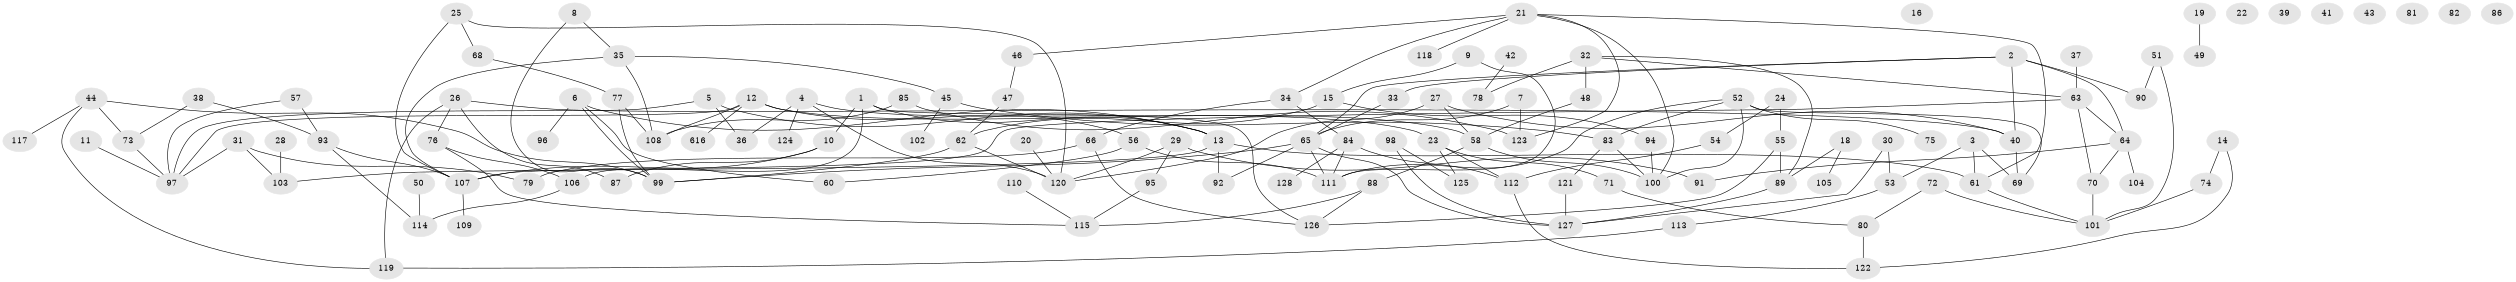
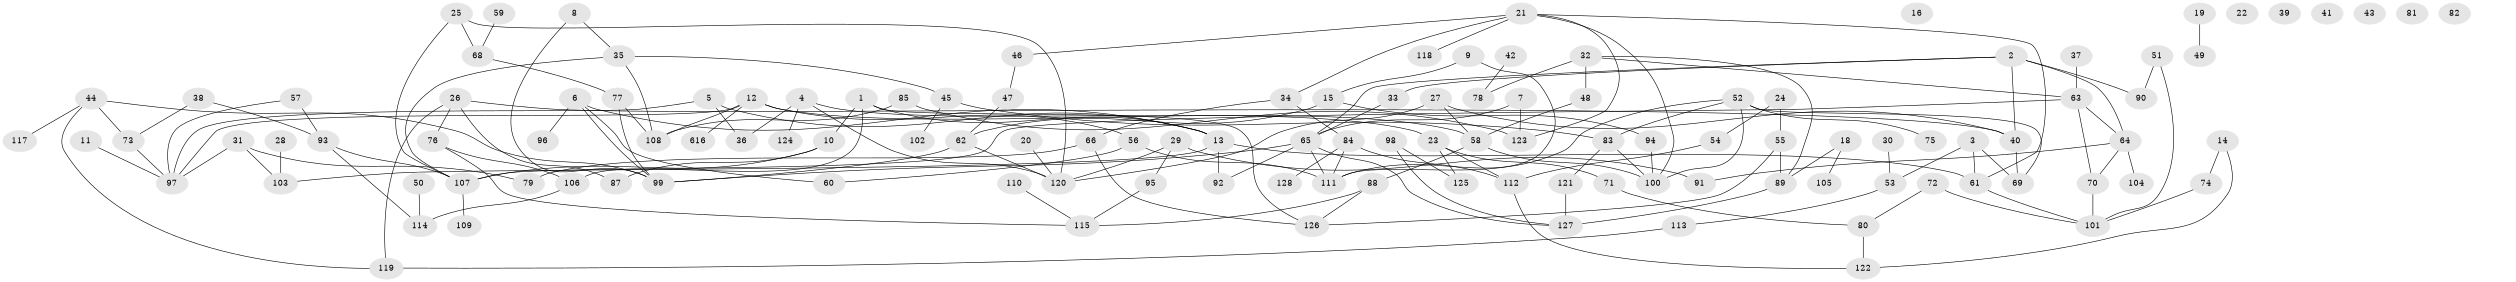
node "59": added
node "86": removed
edge "30" -- "127": removed
